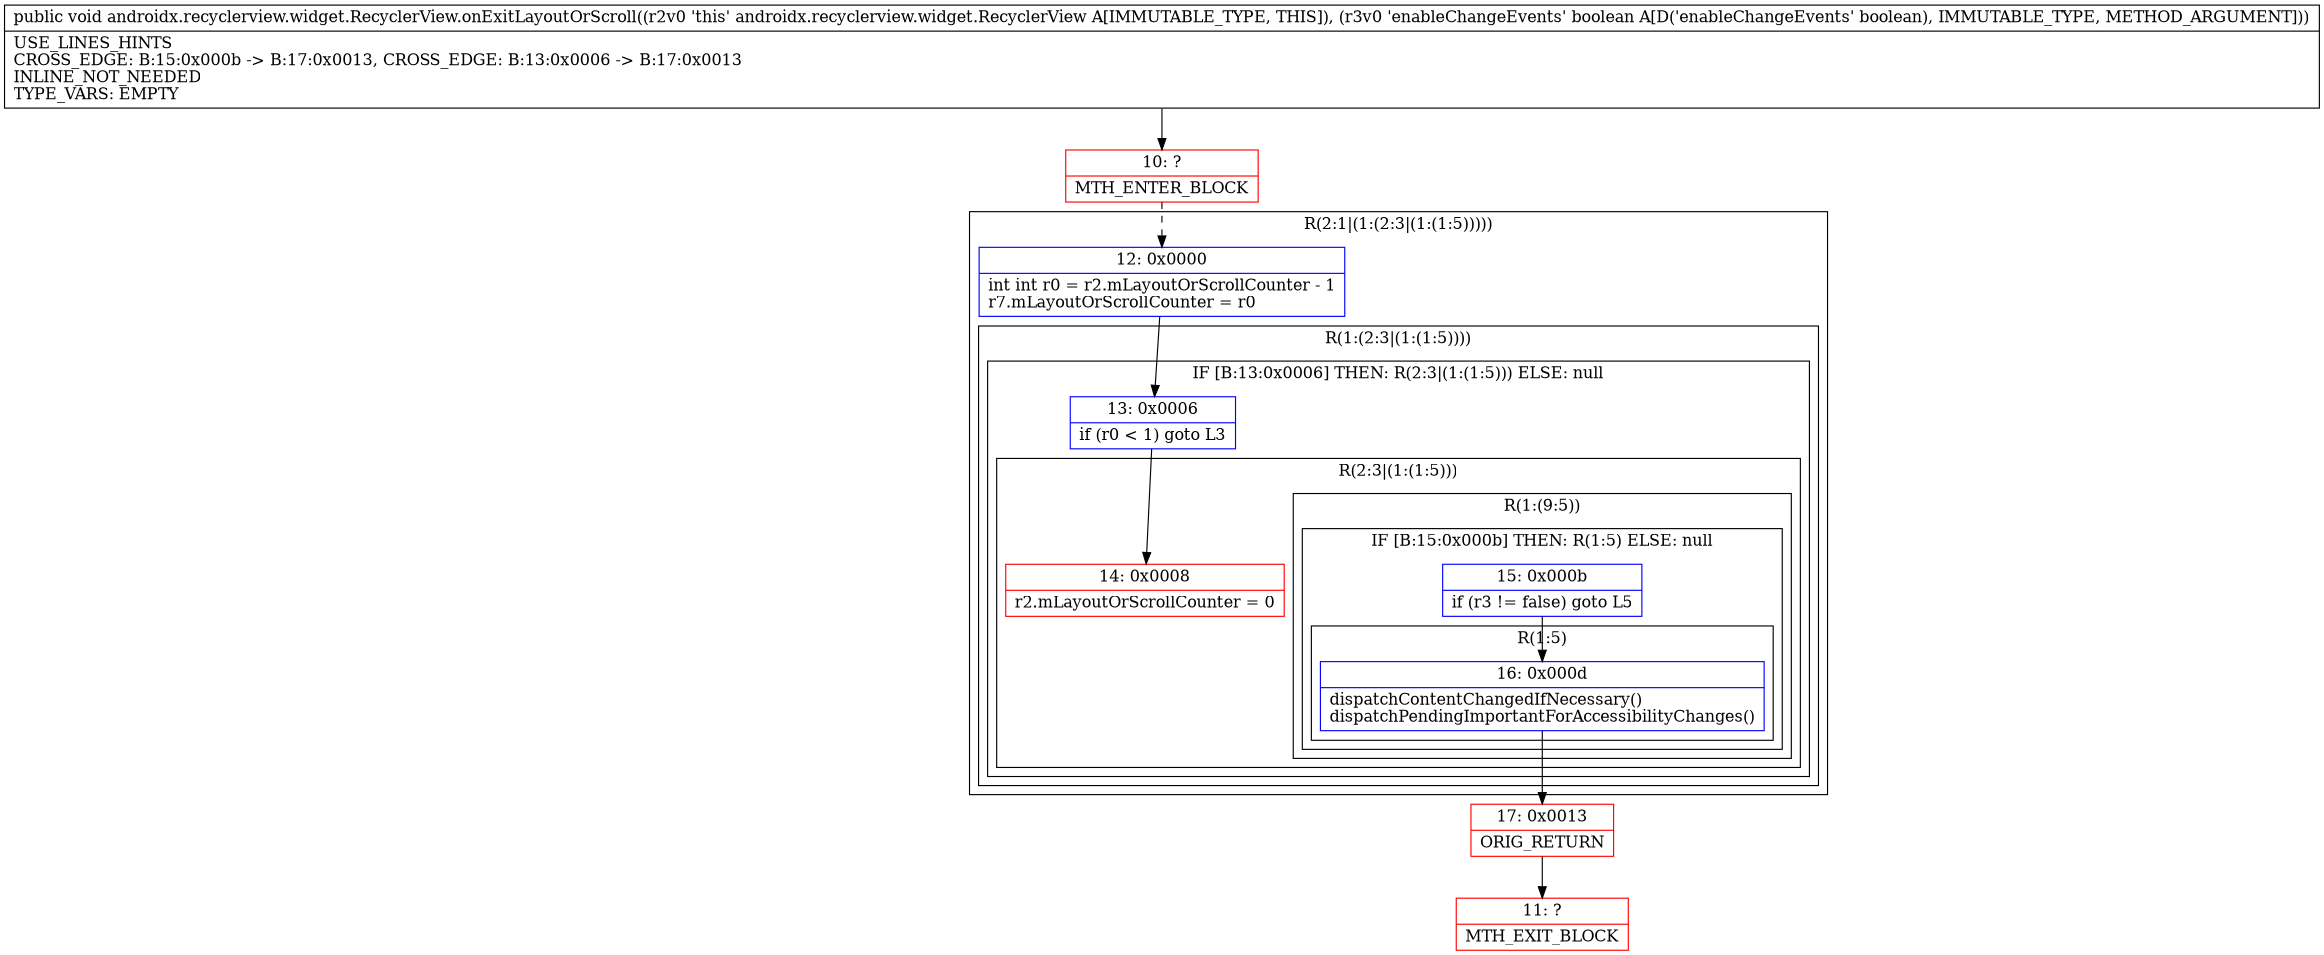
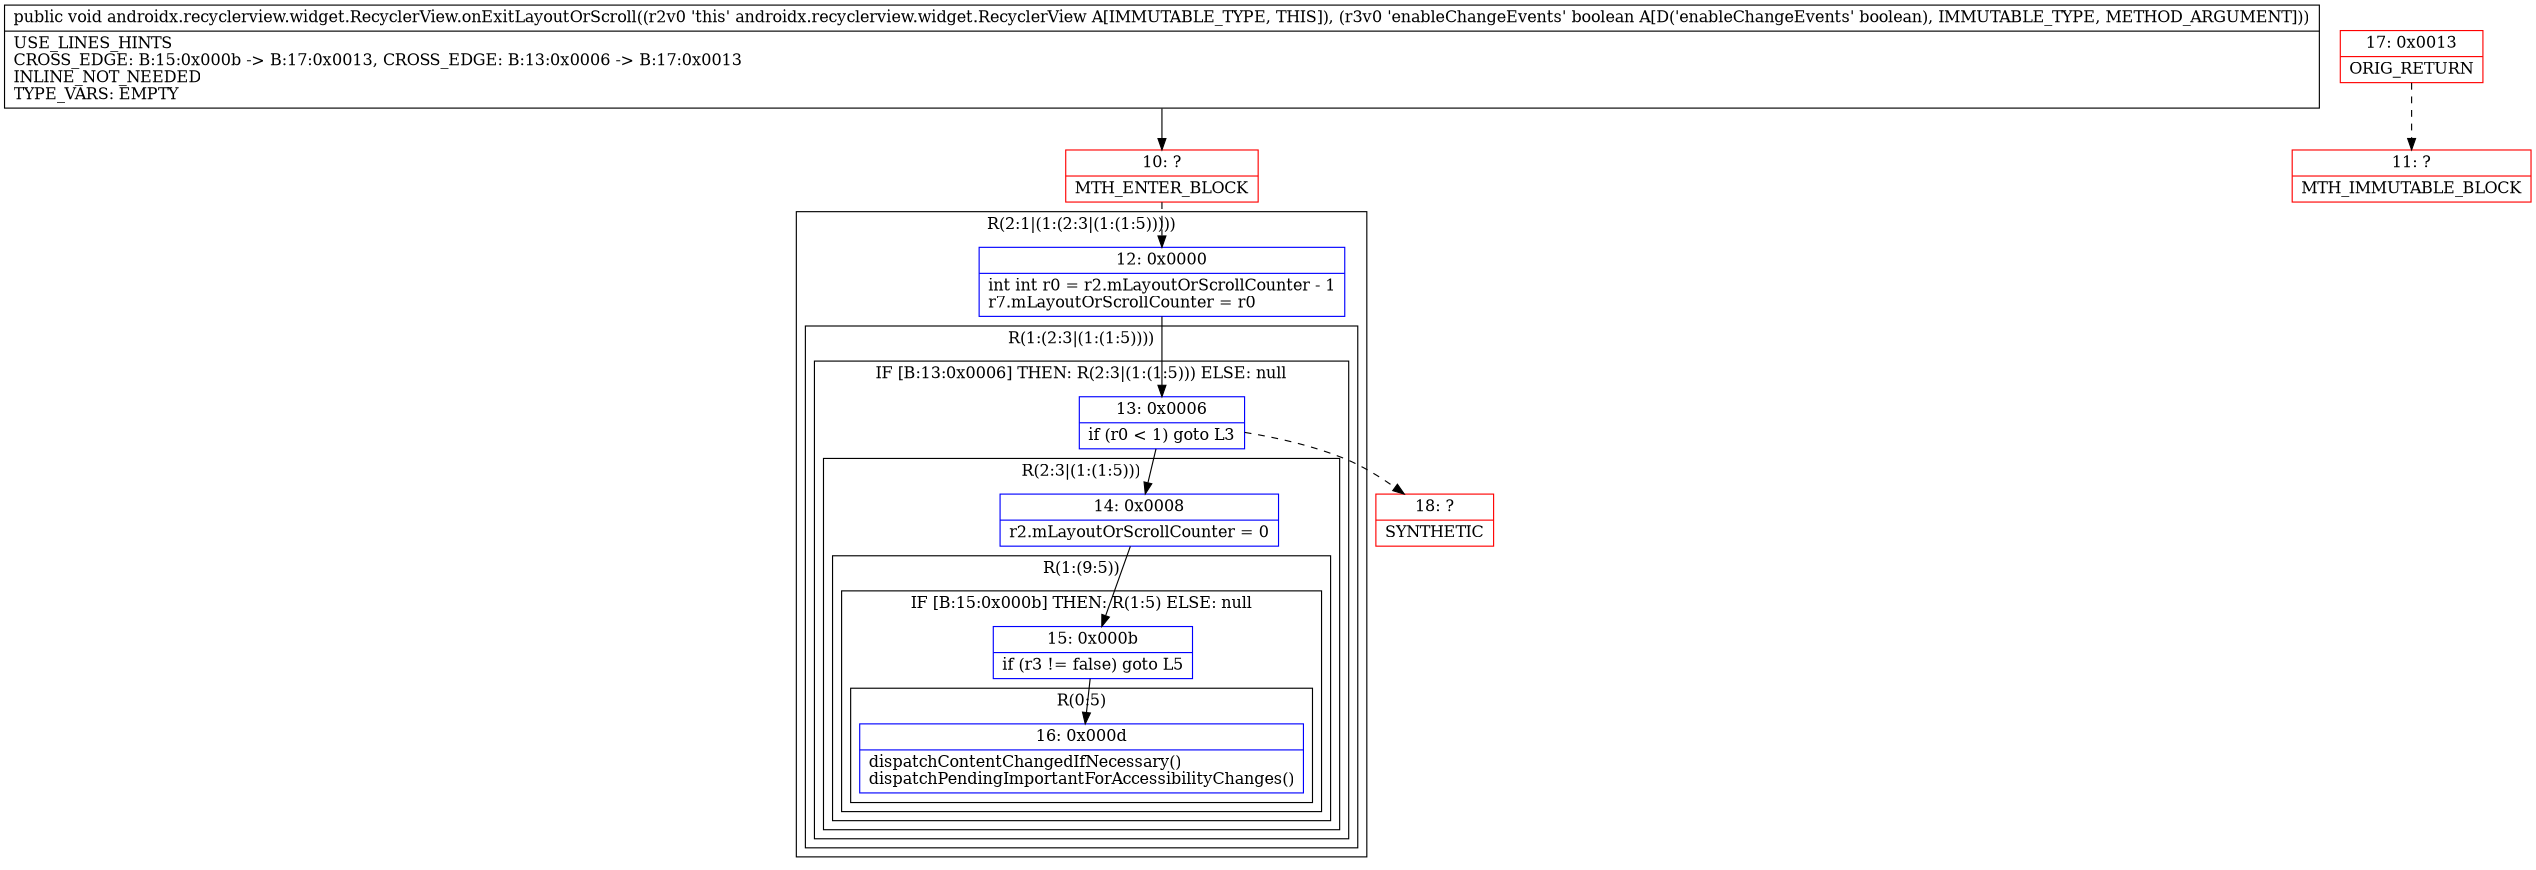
node "18: ?": added
edge "14: 0x0008" -> "15: 0x000b": added
node "14: 0x0008": color red -> blue
cluster "R(1:5)": label "R(1:5)" -> "R(0:5)"
edge "16: 0x000d" -> "17: 0x0013": removed
edge "17: 0x0013" -> "11: ?": style solid -> dashed
node "11: ?": text "MTH_EXIT_BLOCK" -> "MTH_IMMUTABLE_BLOCK"
